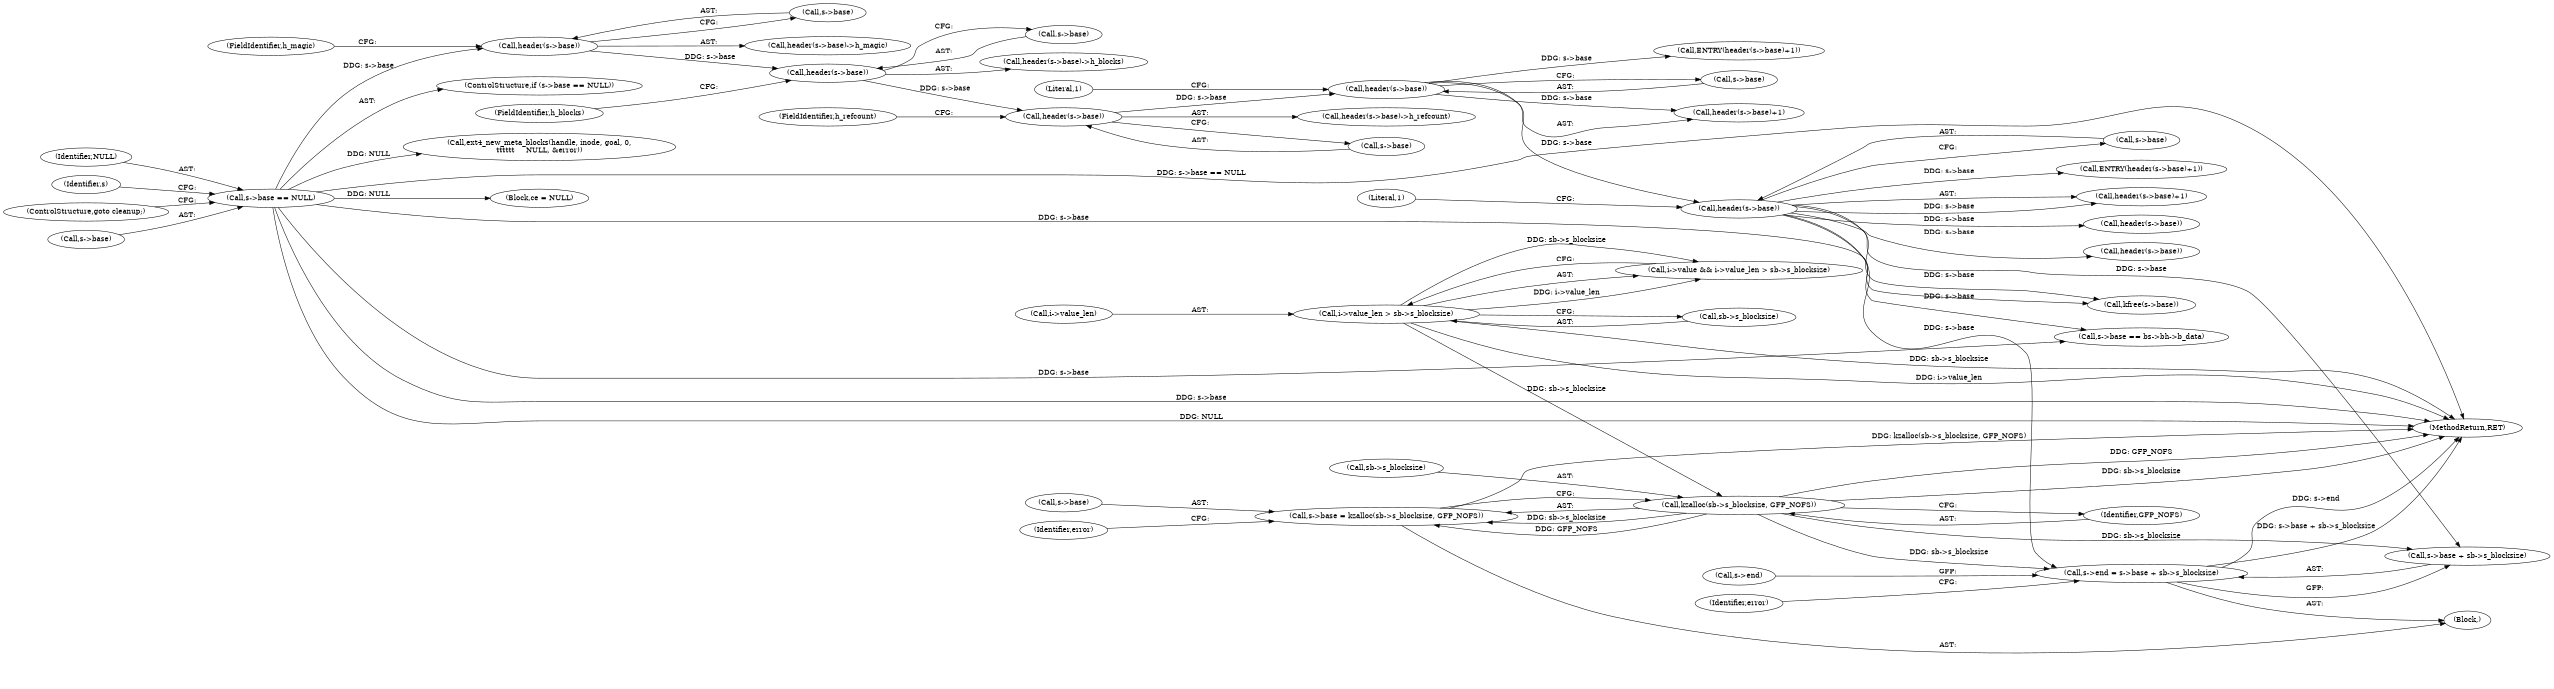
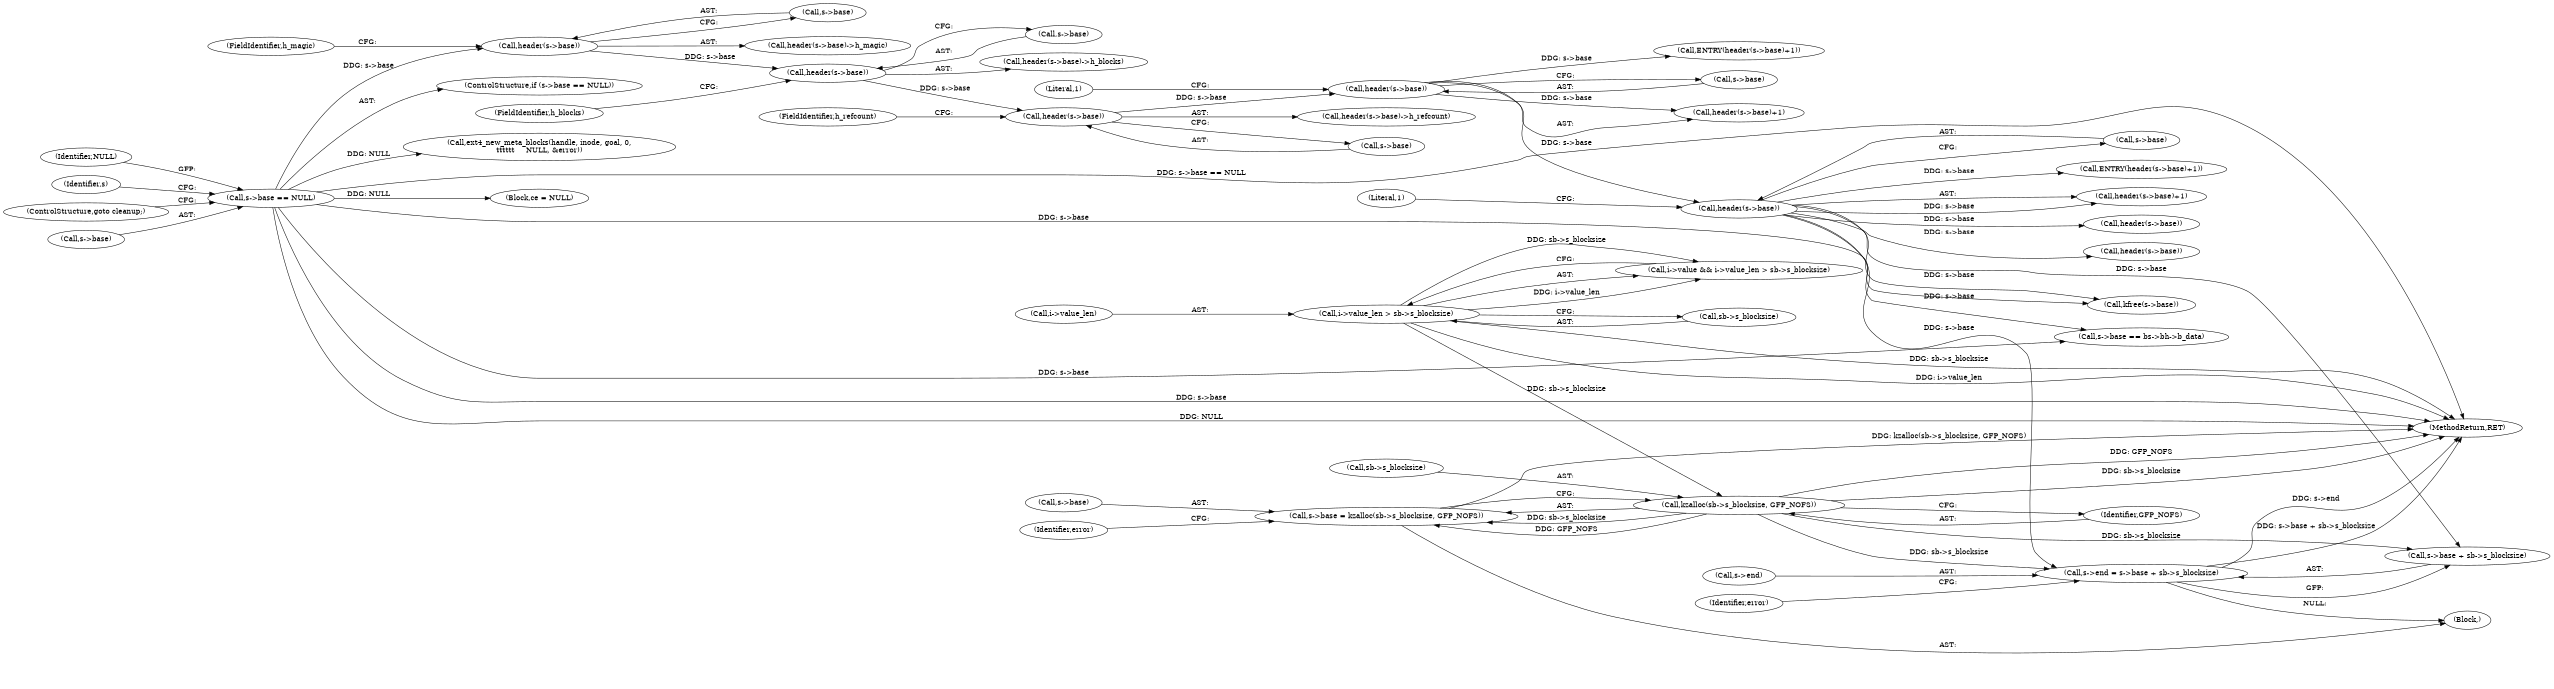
edge "(Identifier,NULL)" -> "(Call,s->base == NULL)": label "AST: " -> "GFP: "
edge "(Call,s->end)" -> "(Call,s->end = s->base + sb->s_blocksize)": label "GFP: " -> "AST: "
edge "(Call,s->end = s->base + sb->s_blocksize)" -> "(Block,)": label "AST: " -> "NULL: "
